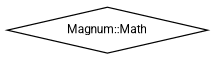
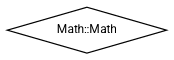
node "Magnum::Math": label "Magnum::Math" -> "Math::Math"
